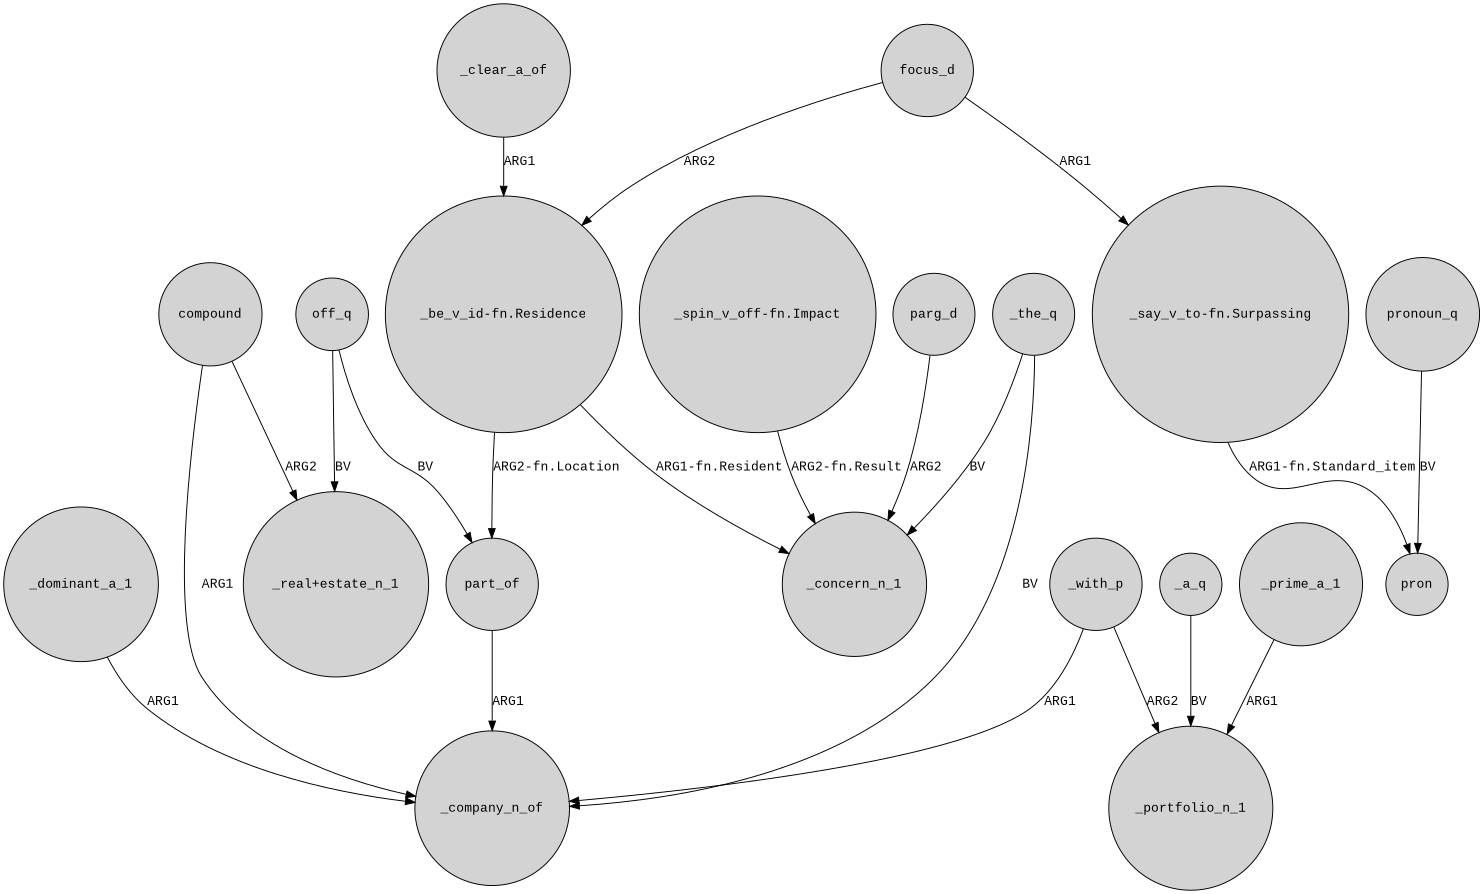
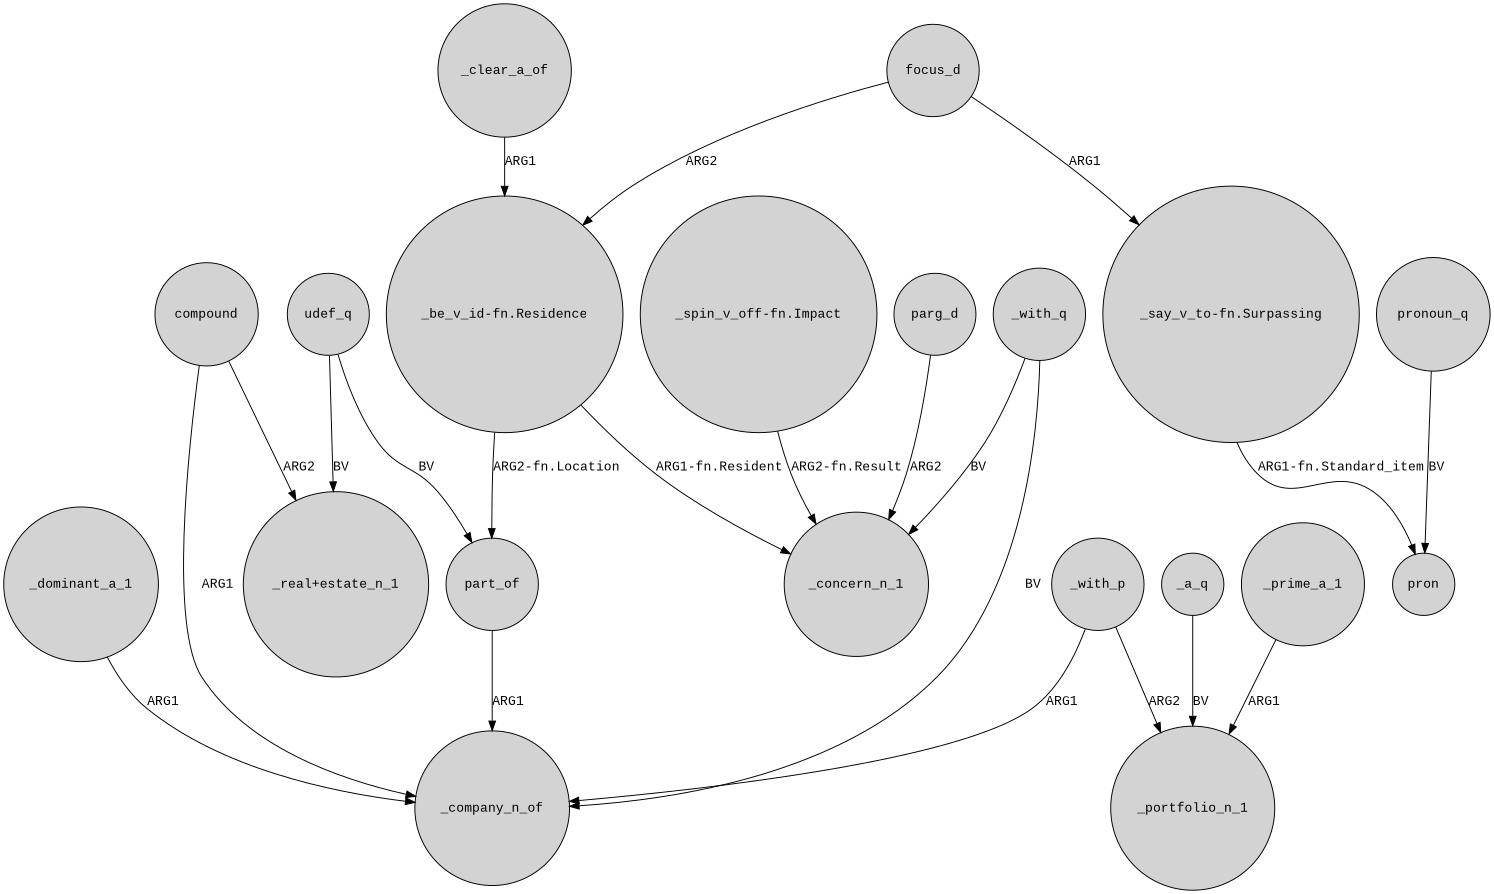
node "off_q": label "off_q" -> "udef_q"
node "_the_q": label "_the_q" -> "_with_q"
